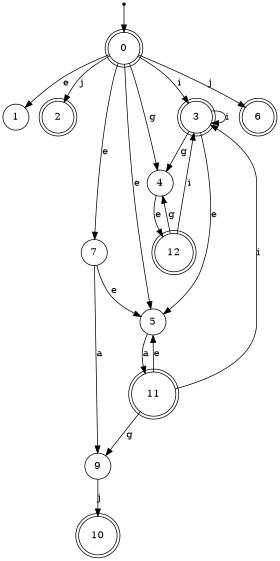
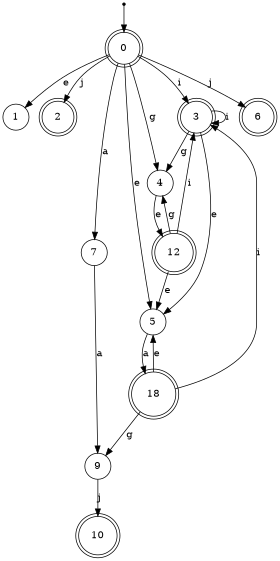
edge "0" -> "7": label "e" -> "a"
edge "7" -> "5": now "12" -> "5"
node "11": label "11" -> "18"
